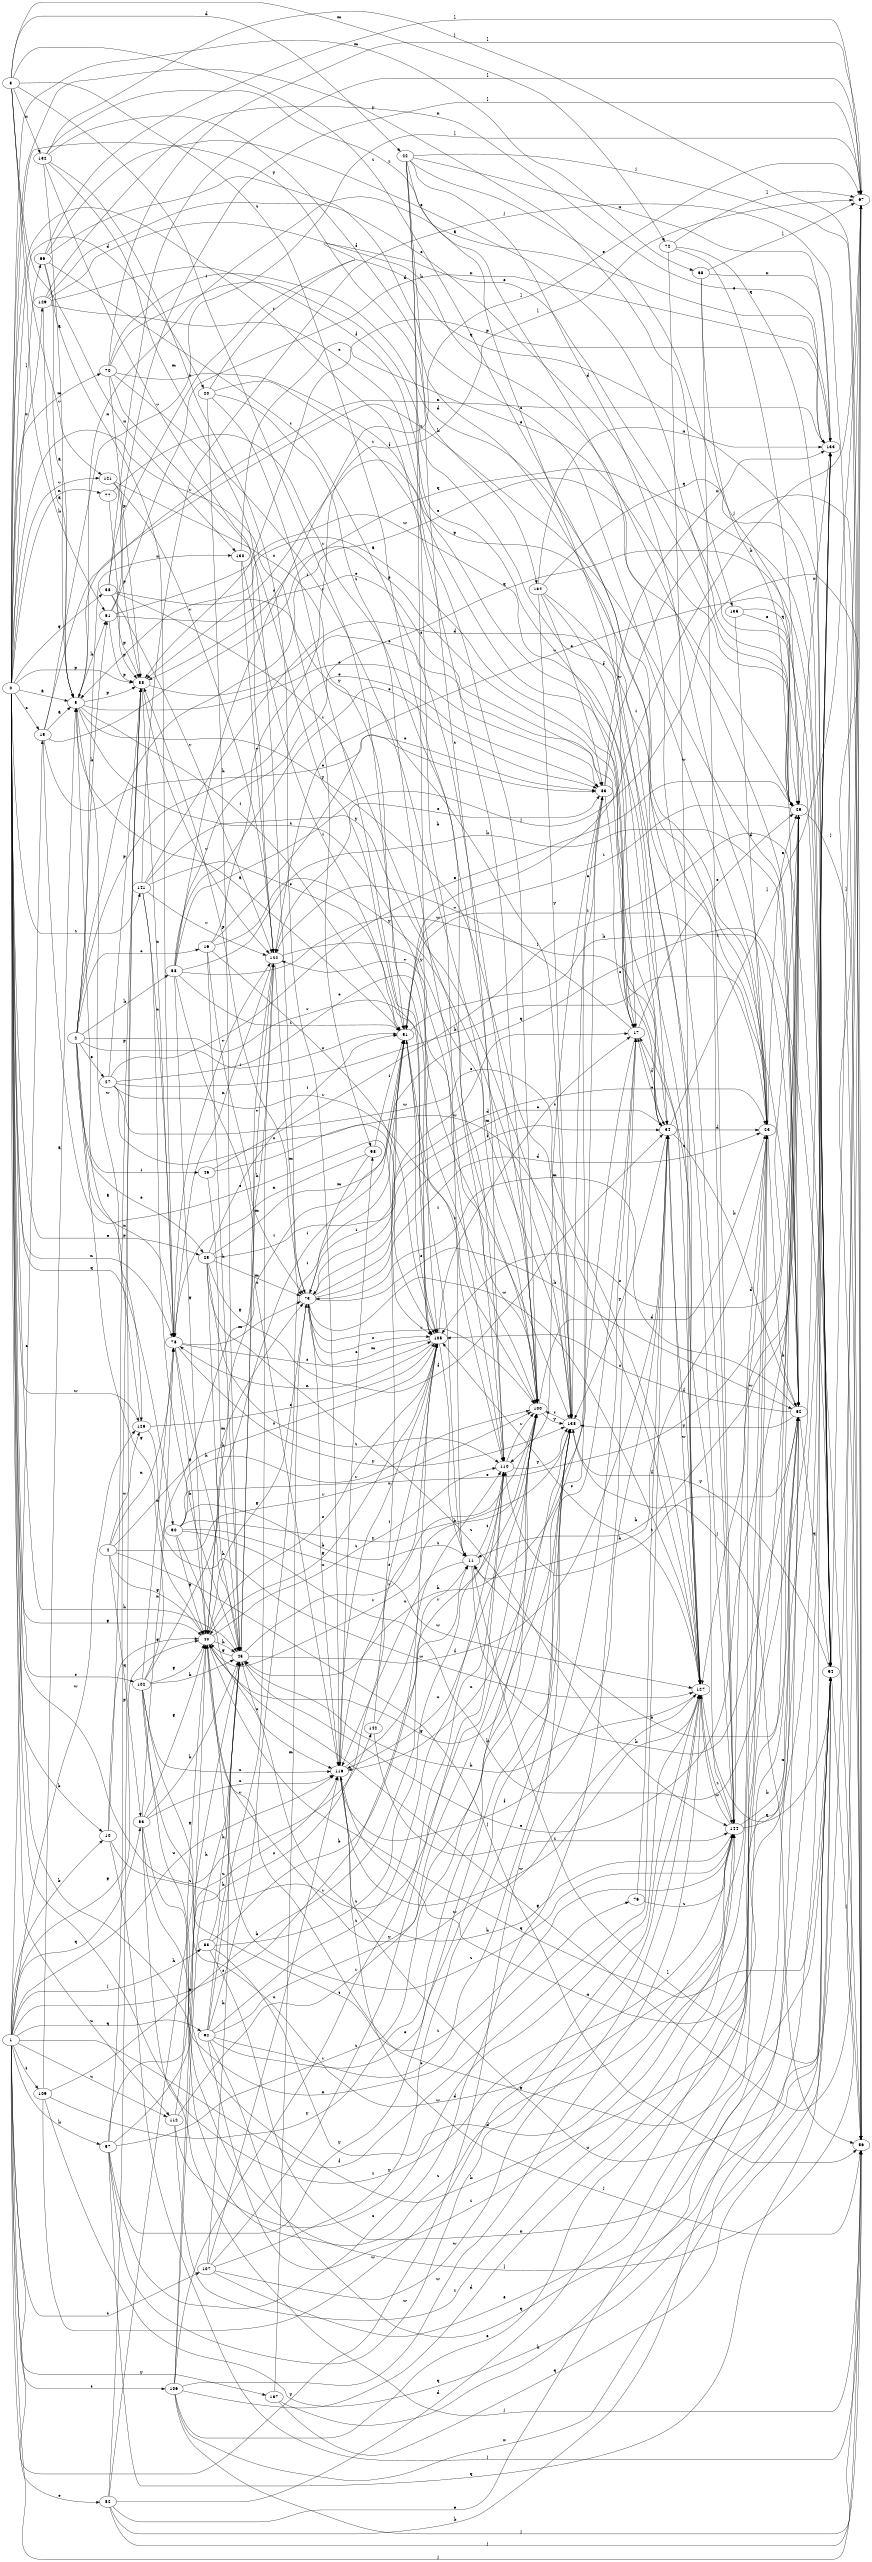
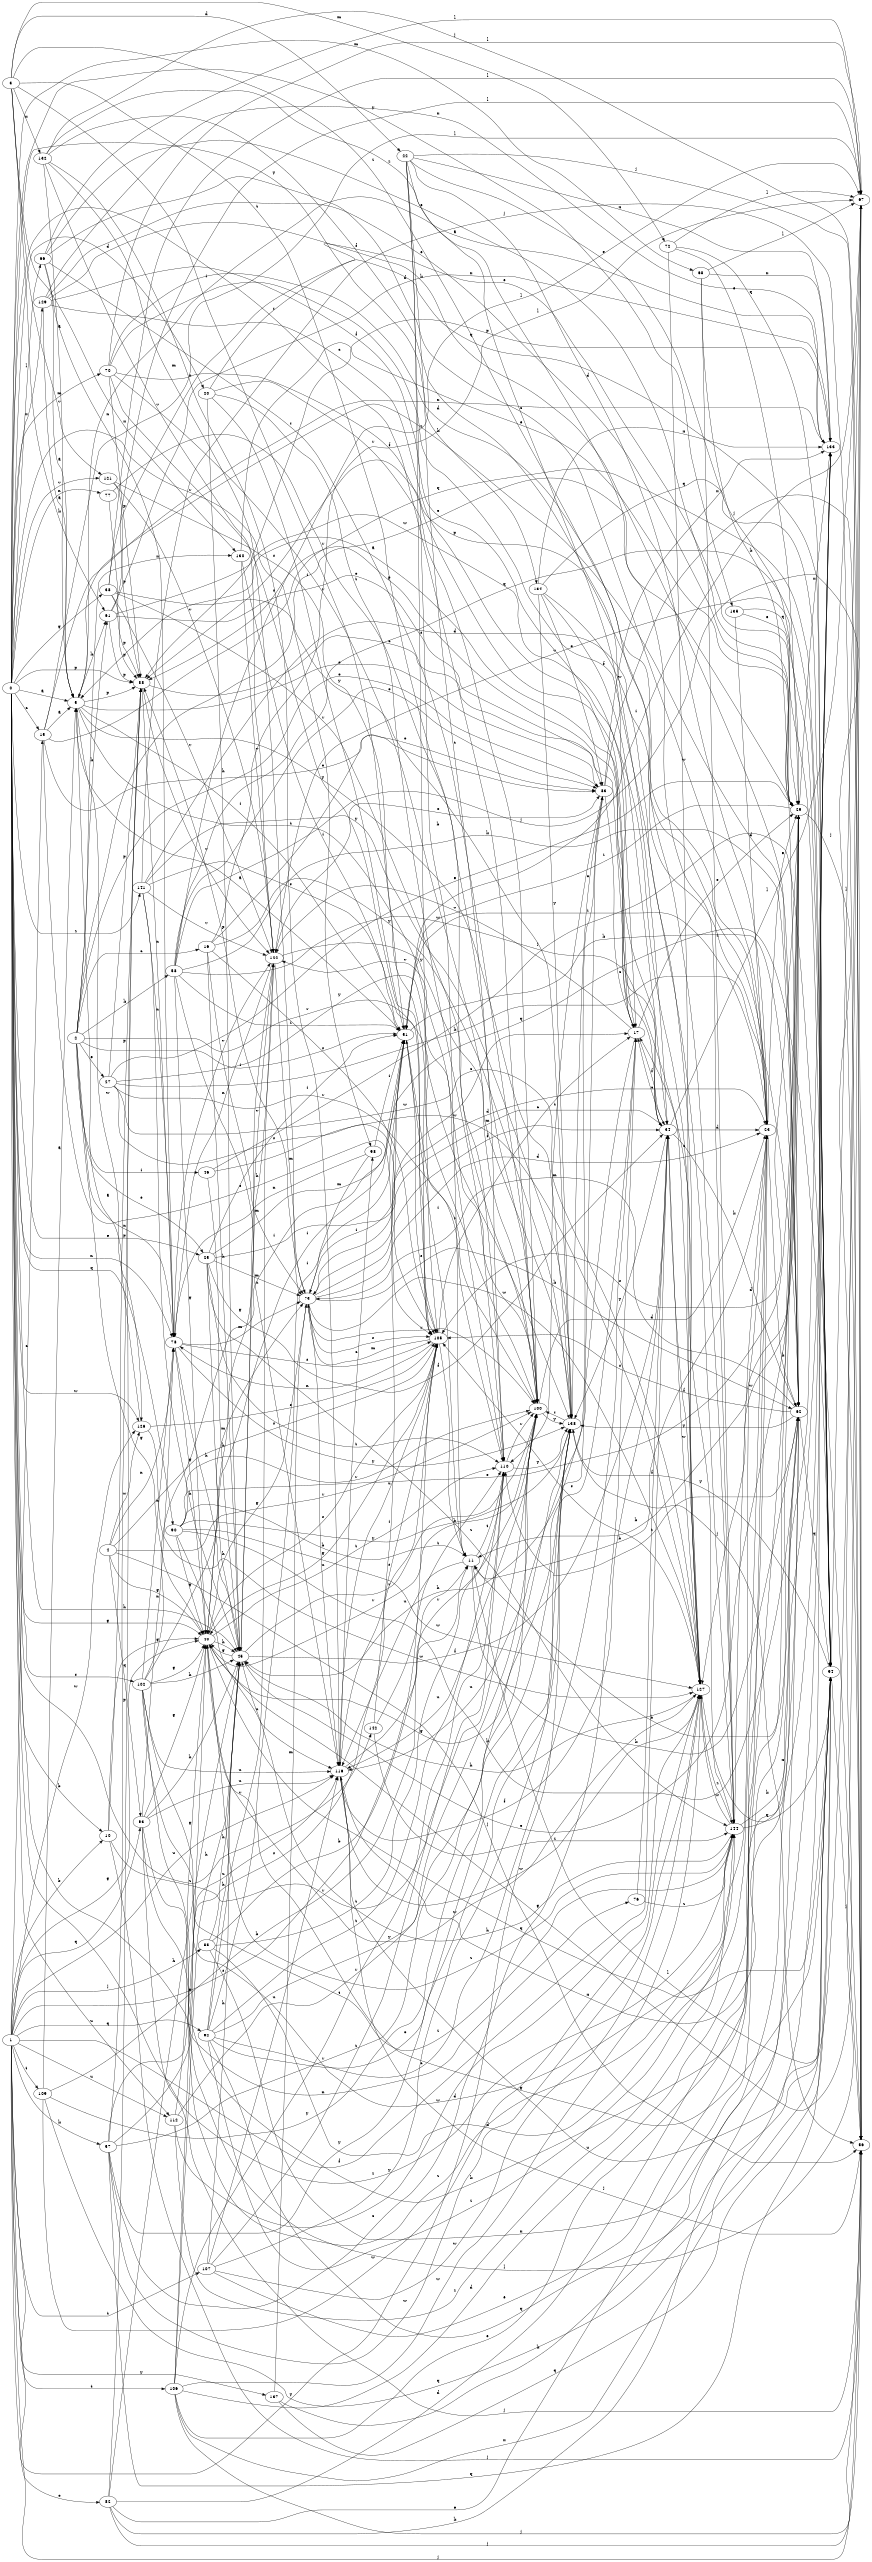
edge "27" -> "138": label "o" -> "y"
